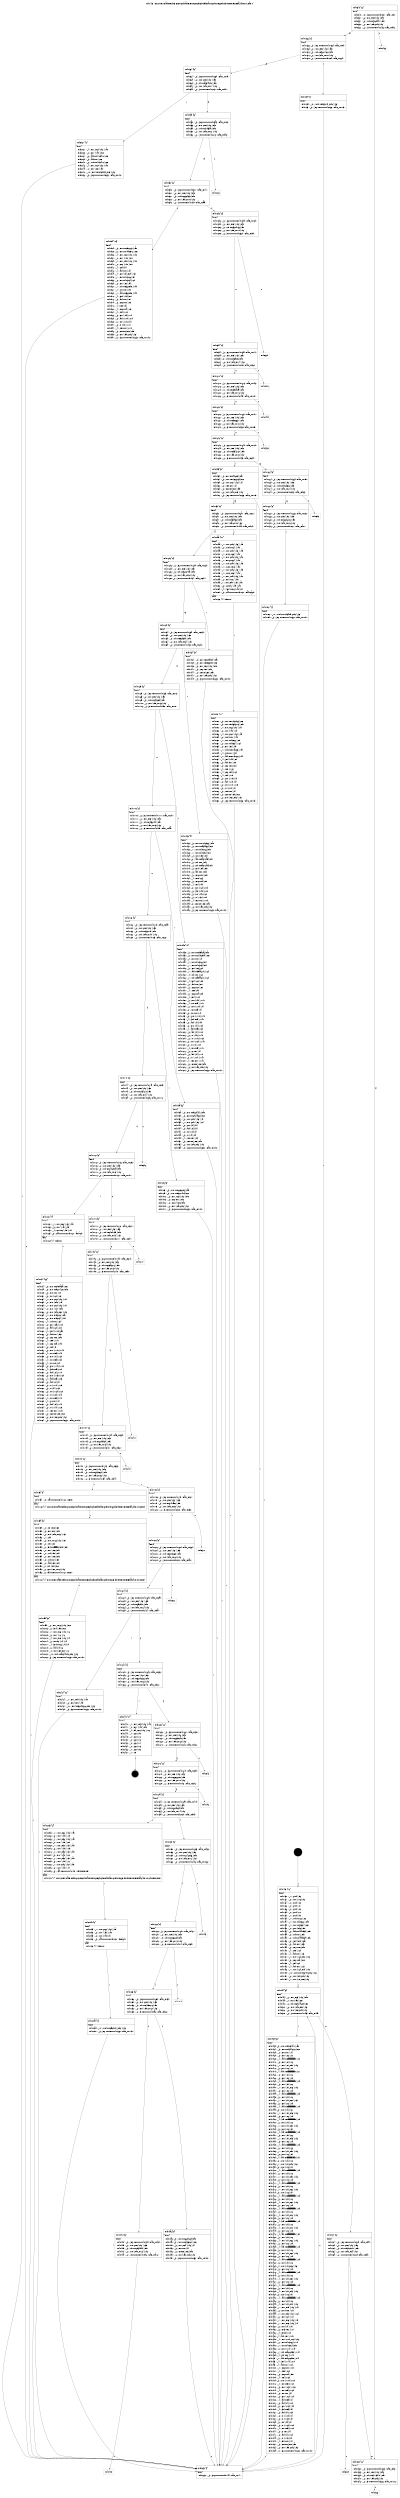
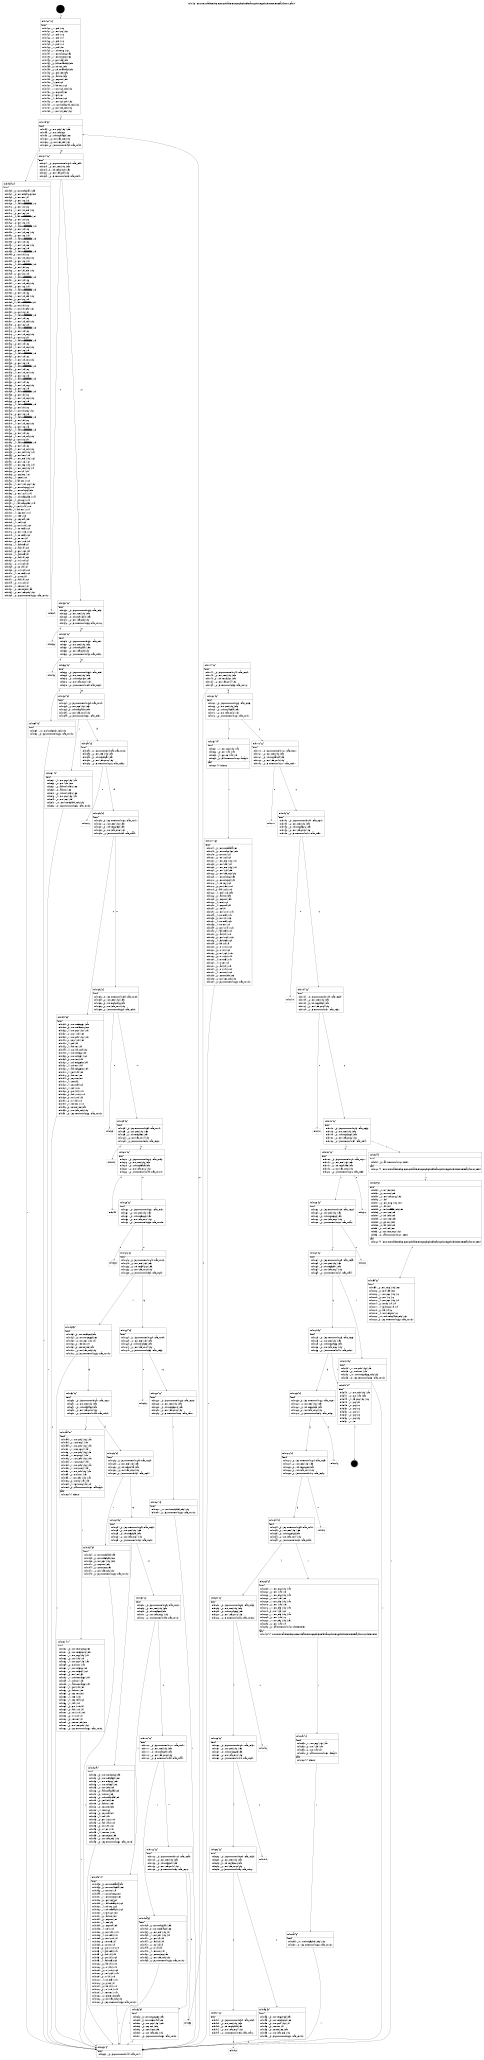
edge "0x401728 [28]" -> "0x401744 [28]": now "0x401728 [28]" -> "0x4025f6"
edge "0x40154c [28]" -> "0x401530 [28]": reversed
